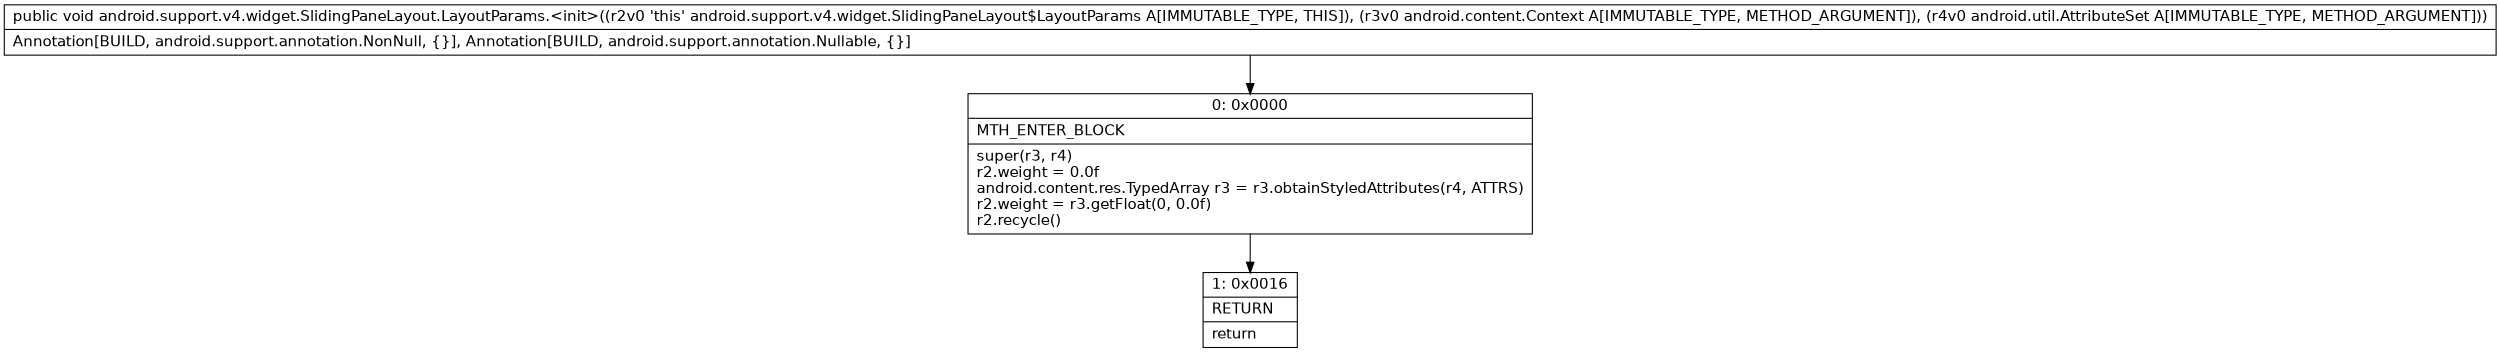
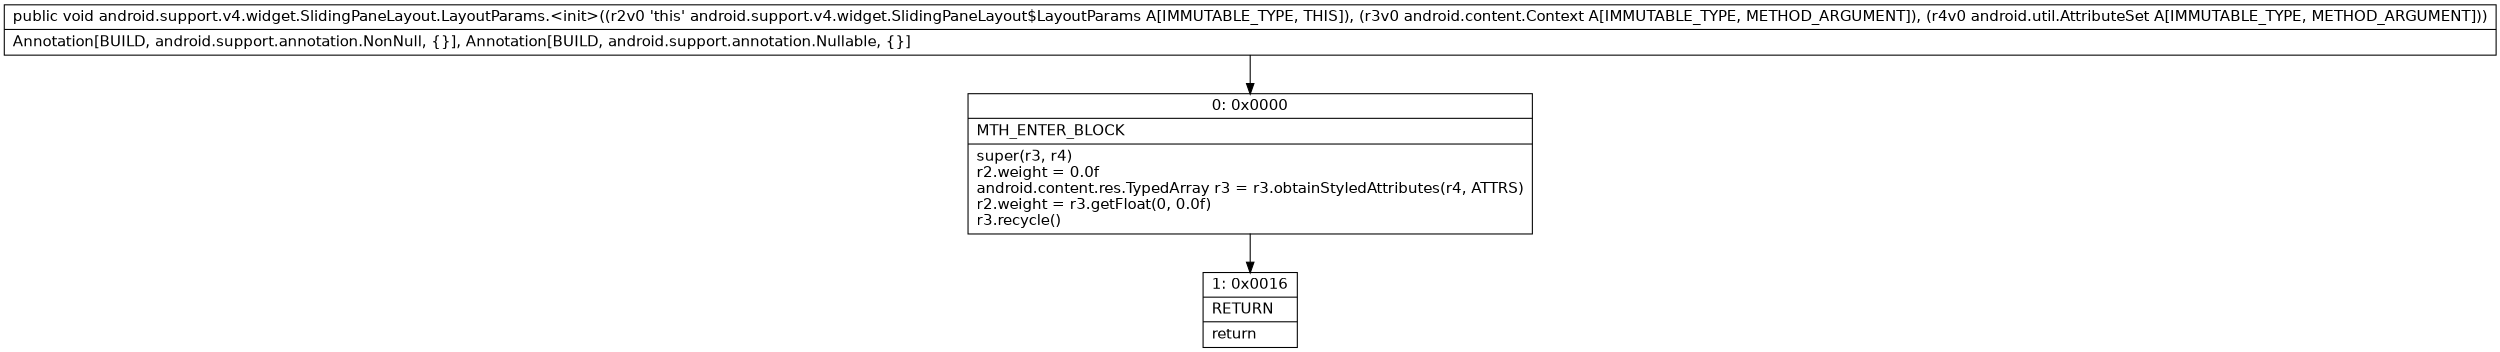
node "0: 0x0000": text "r2.recycle()" -> "r3.recycle()"
